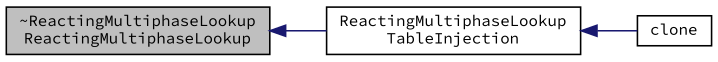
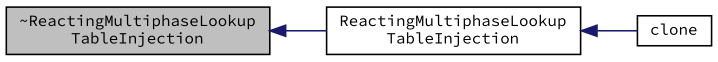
node "~ReactingMultiphaseLookup ReactingMultiphaseLookup": label "~ReactingMultiphaseLookup ReactingMultiphaseLookup" -> "~ReactingMultiphaseLookup TableInjection"
